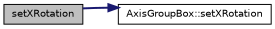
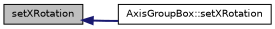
edge "setXRotation" -> "AxisGroupBox::setXRotation": reversed
